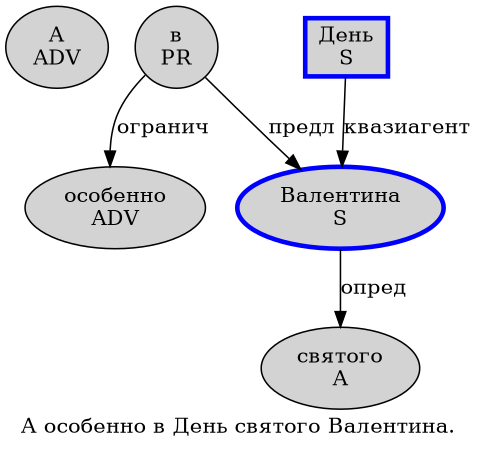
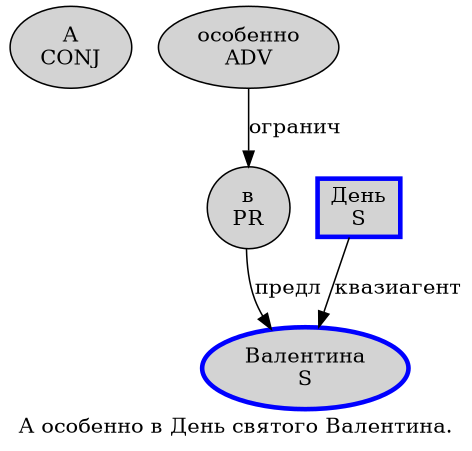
node "А ADV": label "А ADV" -> "А CONJ"
edge "в PR" -> "особенно ADV": reversed
node "святого A": removed
